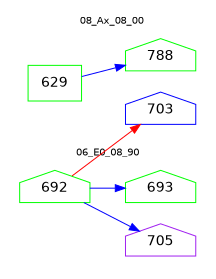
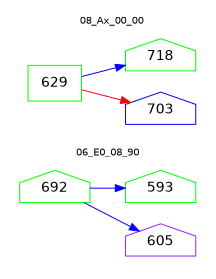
cluster "08_Ax_08_00": label "08_Ax_08_00" -> "08_Ax_00_00"
node "788": label "788" -> "718"
edge "692" -> "703": now "629" -> "703"
node "693": label "693" -> "593"
node "705": label "705" -> "605"
